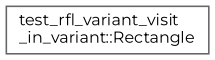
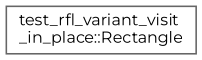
node "test_rfl_variant_visit _in_variant::Rectangle": label "test_rfl_variant_visit _in_variant::Rectangle" -> "test_rfl_variant_visit _in_place::Rectangle"
